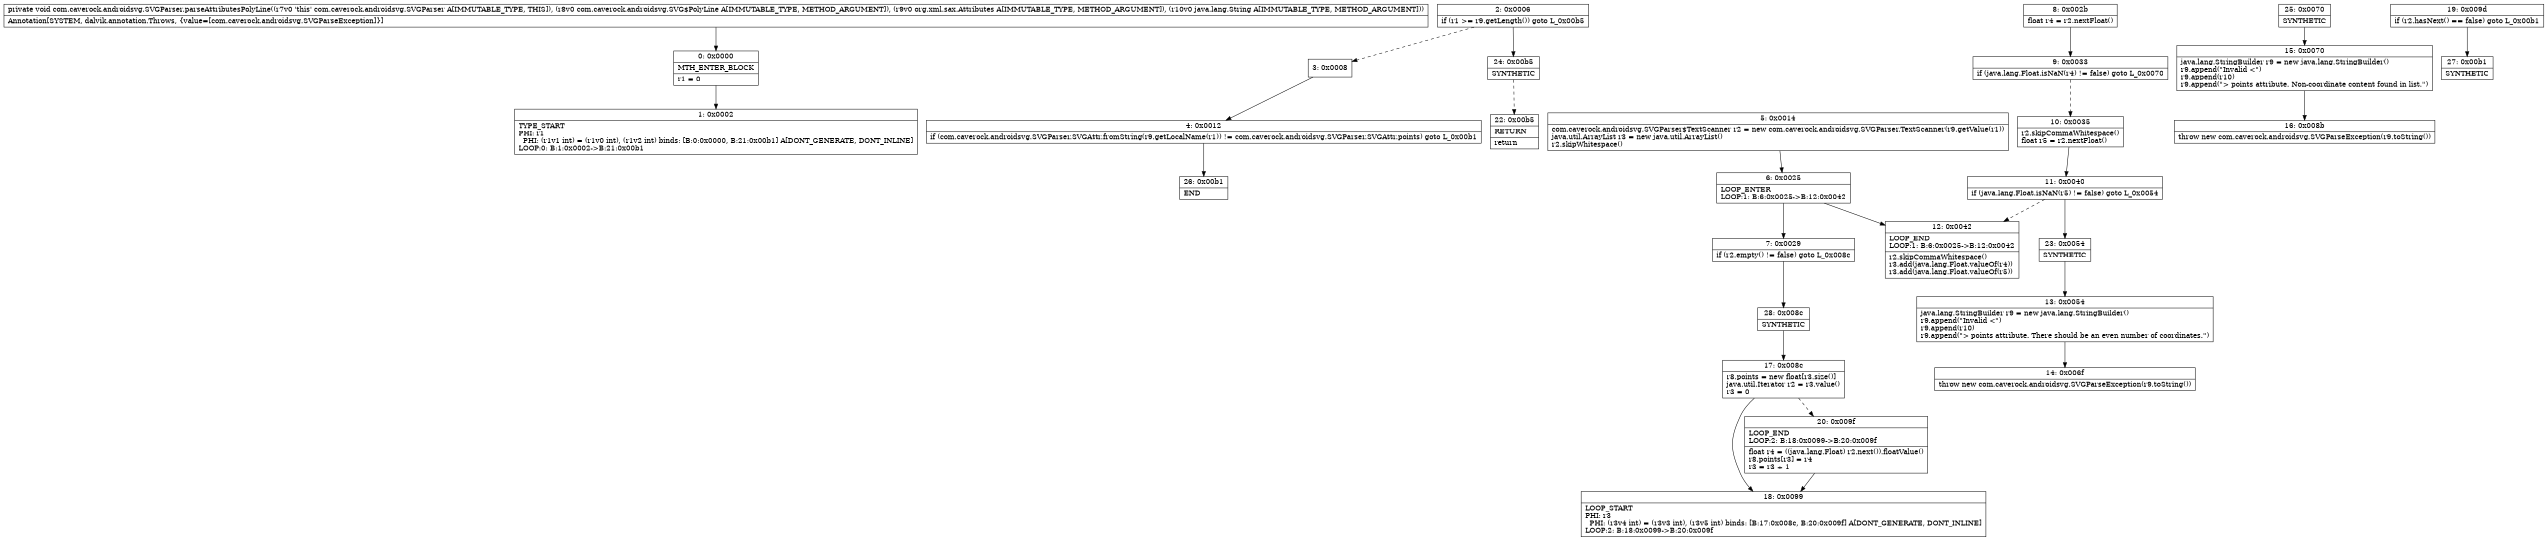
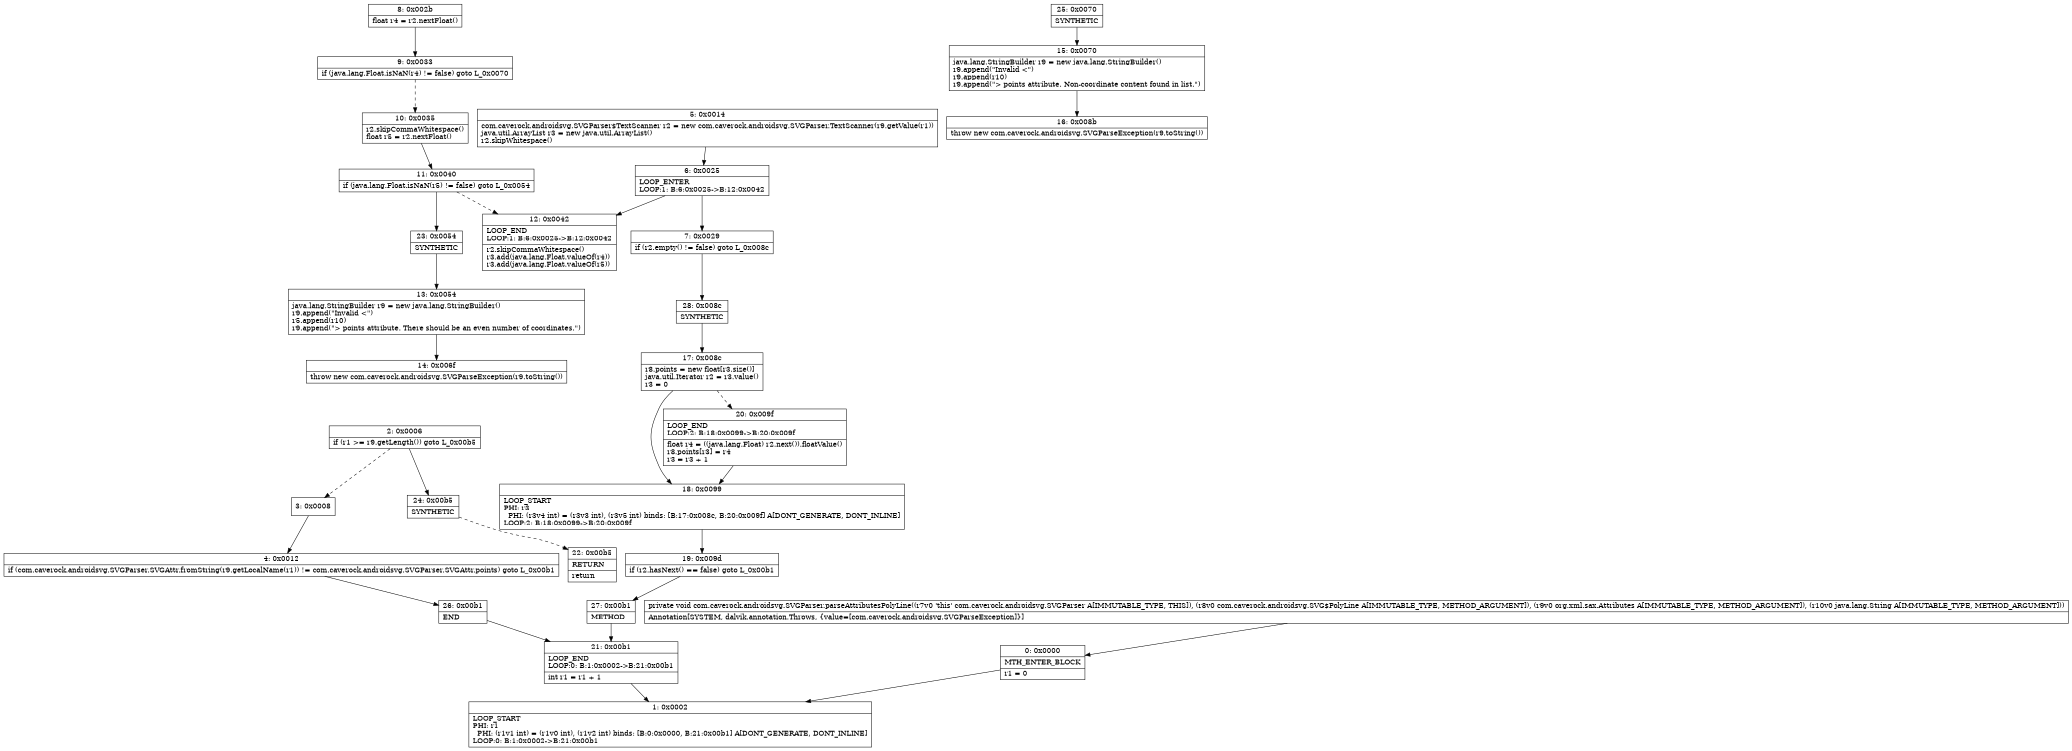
node "27: 0x00b1": text "SYNTHETIC" -> "METHOD"
node "1: 0x0002": text "TYPE_START" -> "LOOP_START"
node "13: 0x0054": text "r9.append(r10)" -> "r5.append(r10)"
edge "18: 0x0099" -> "19: 0x009d": added
node "21: 0x00b1": added
